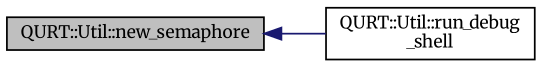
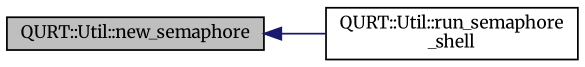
node "QURT::Util::run_debug _shell": label "QURT::Util::run_debug _shell" -> "QURT::Util::run_semaphore _shell"
